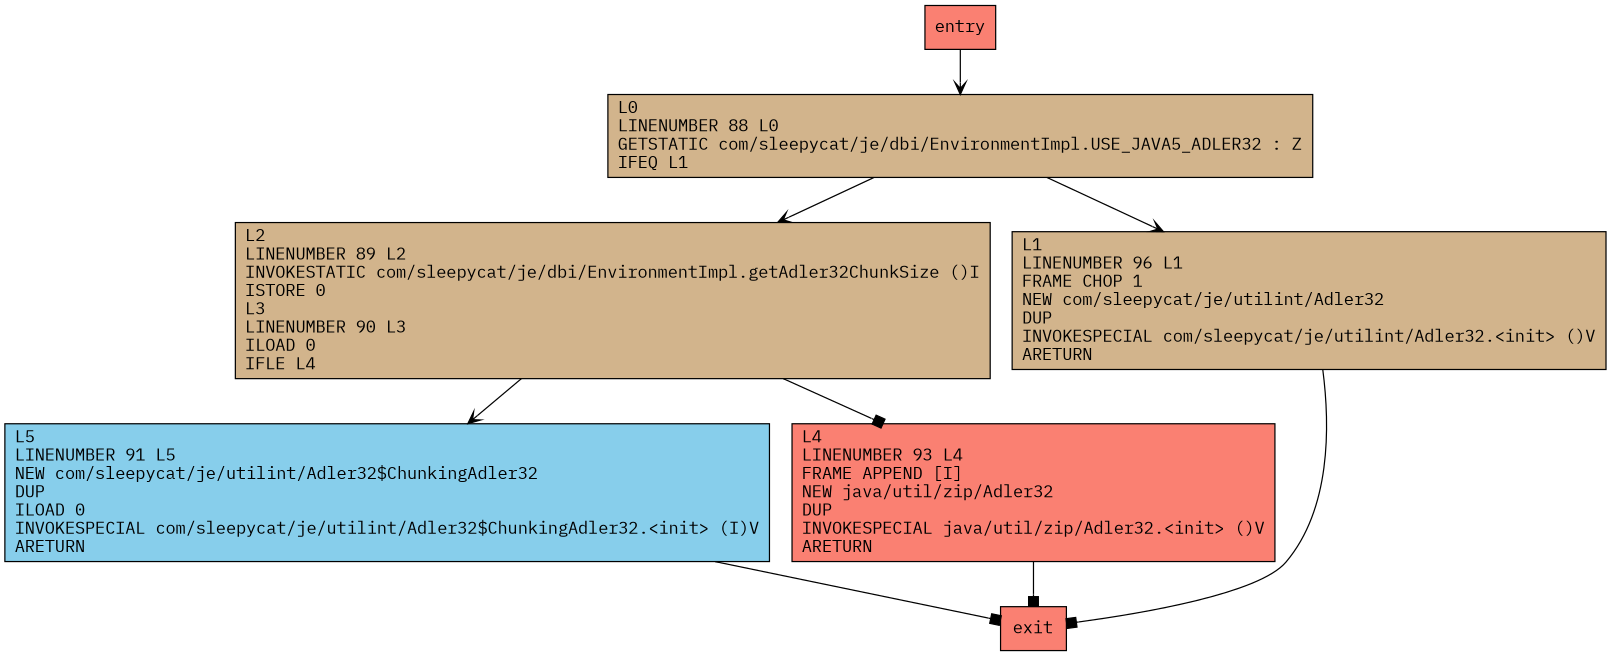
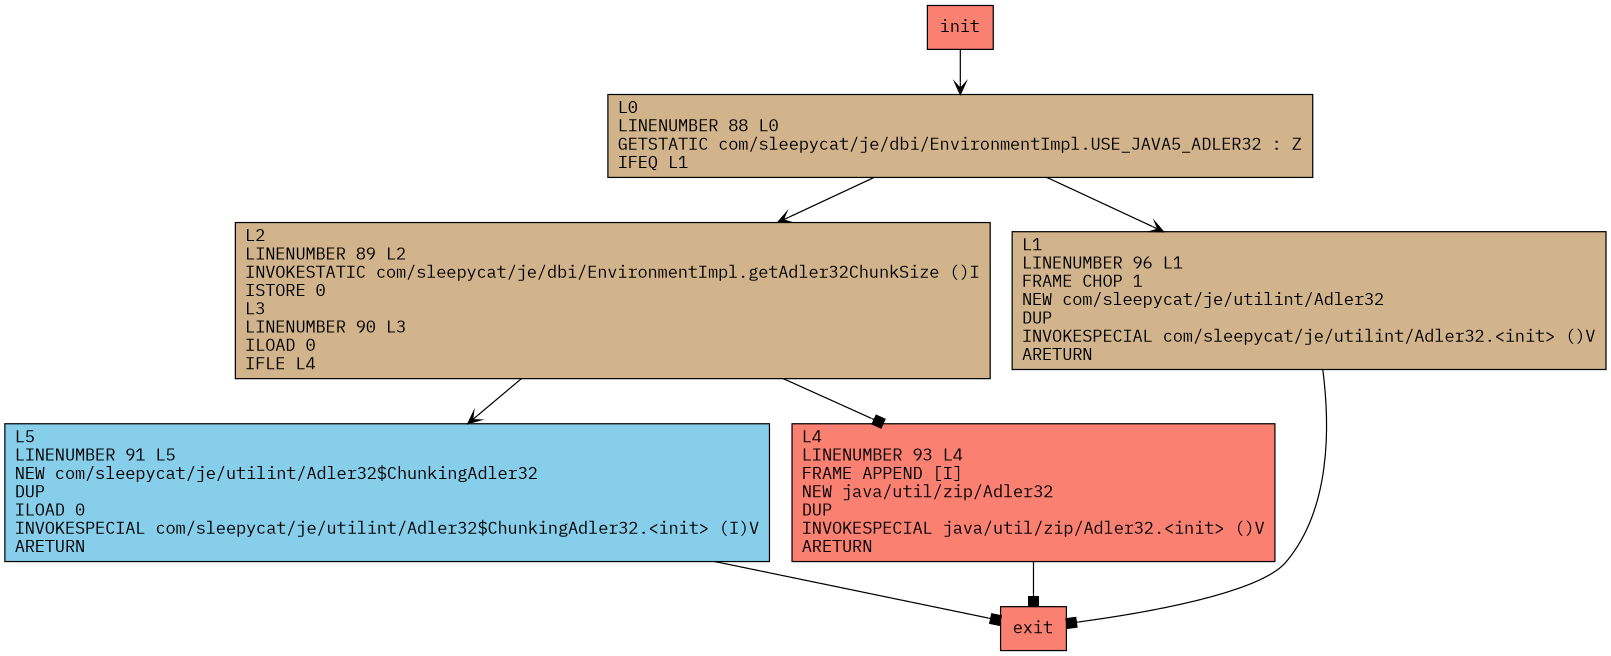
node "entry": label "entry" -> "init"
